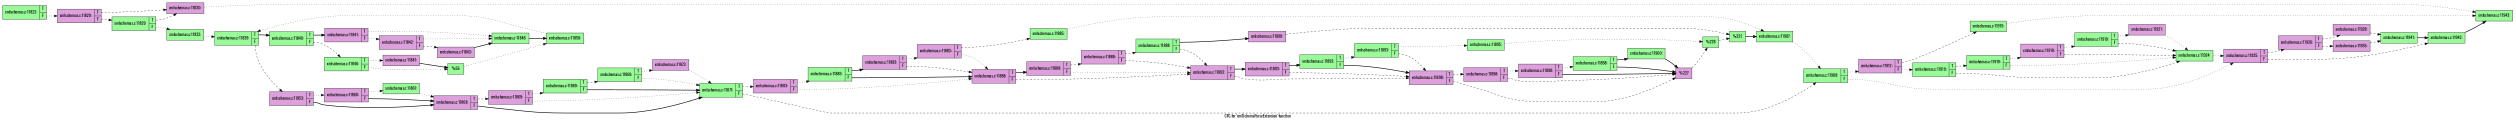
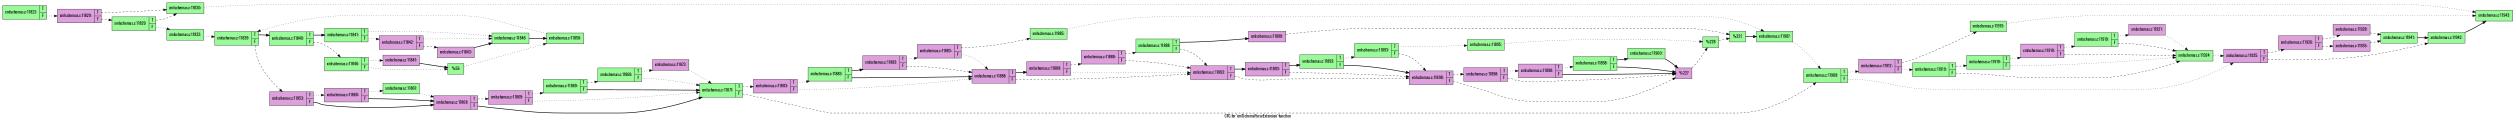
node "xmlschemas.c:11830:": fillcolor plum -> palegreen
node "xmlschemas.c:11841:": fillcolor plum -> palegreen
